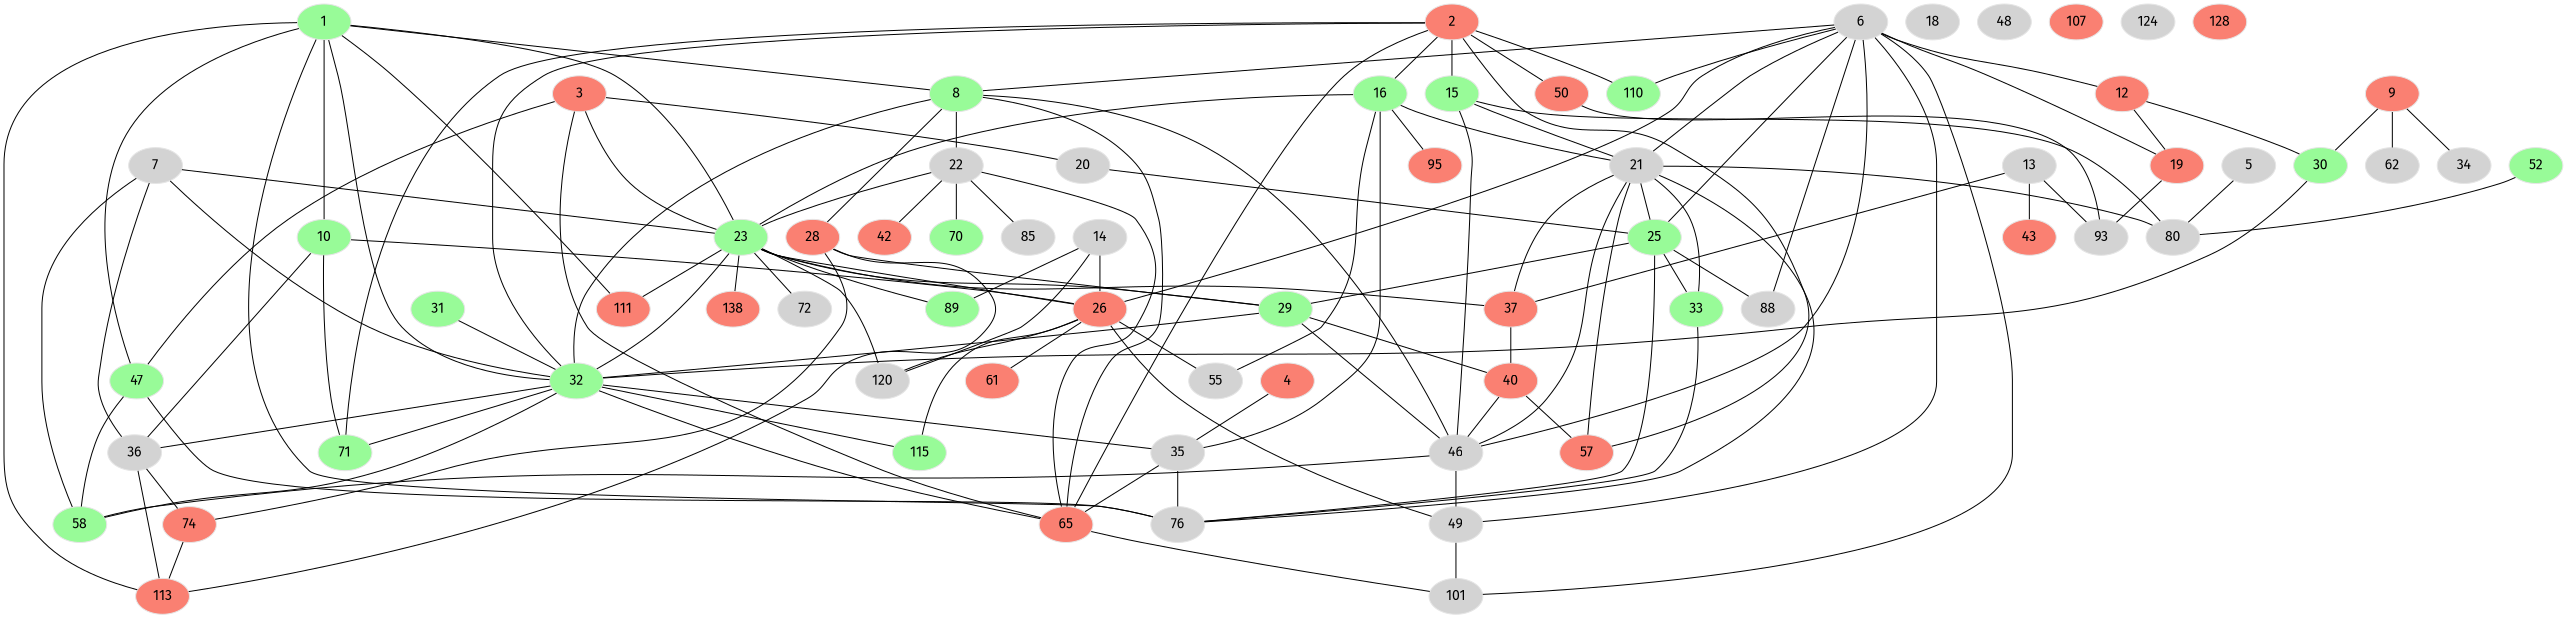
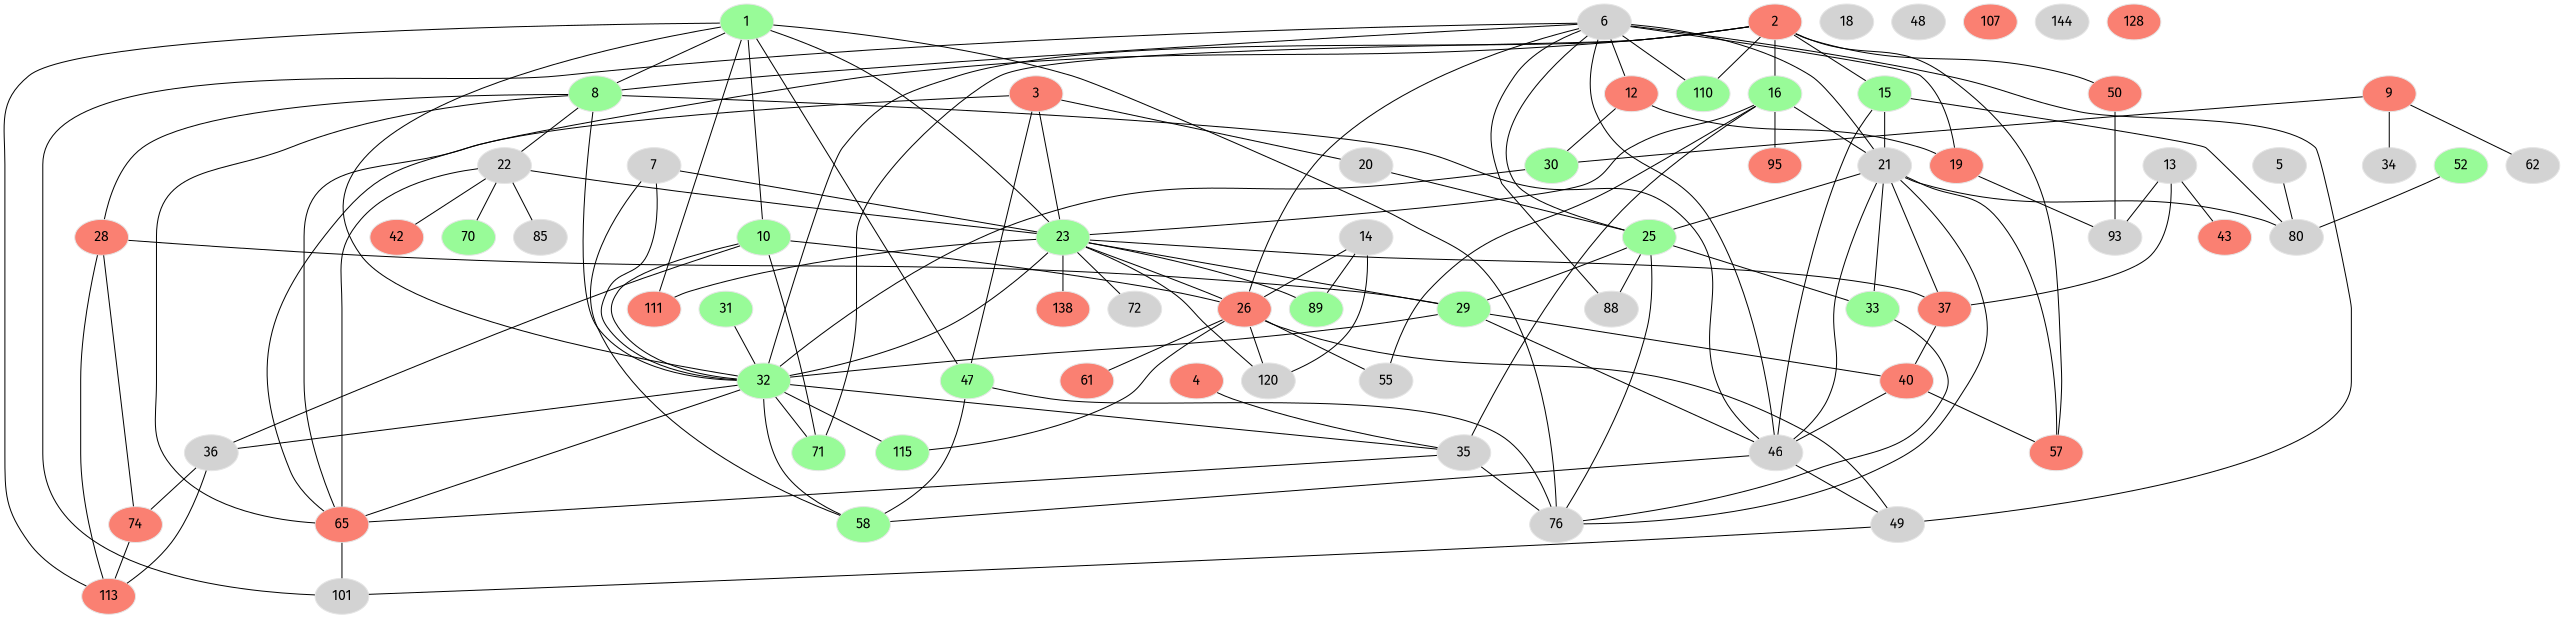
node "124": label "124" -> "144"
edge "10" -- "32": added
edge "7" -- "36": removed
